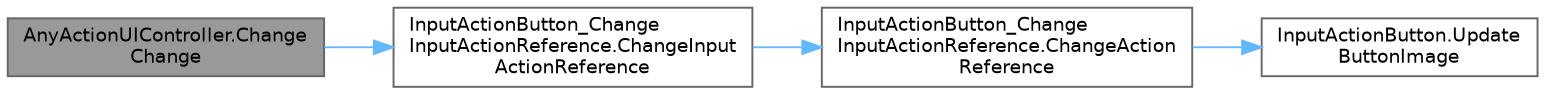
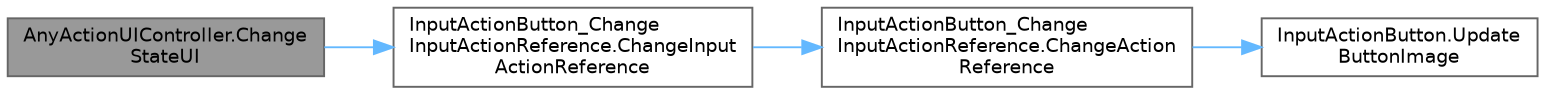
node "AnyActionUIController.Change Change": label "AnyActionUIController.Change Change" -> "AnyActionUIController.Change StateUI"
